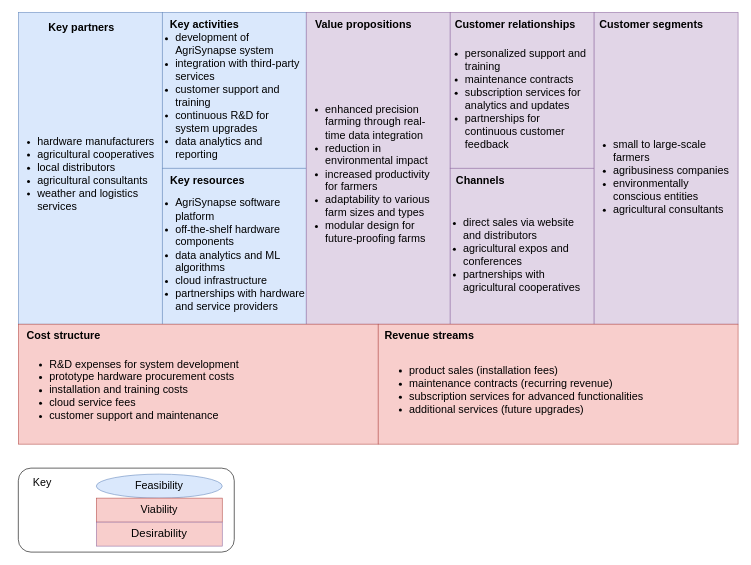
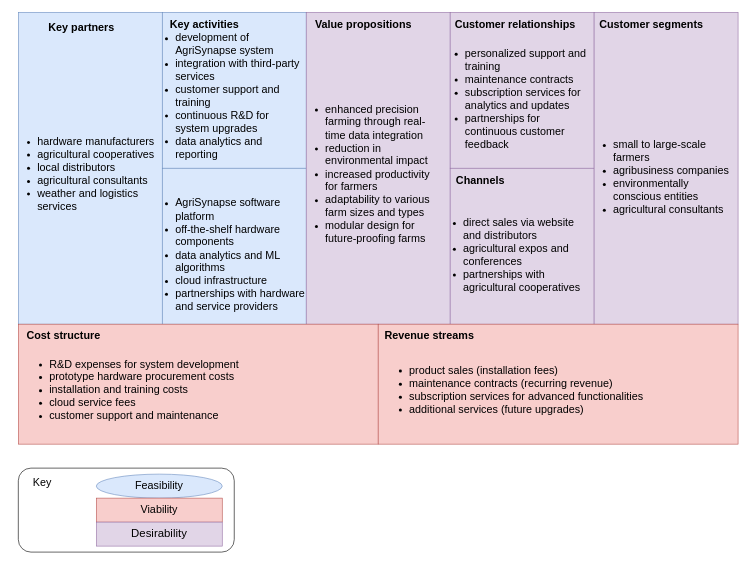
node "Key resources": removed
node "Desirability": fillcolor #f8cecc -> #e1d5e7
